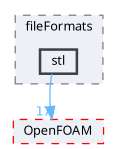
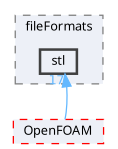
edge "stl" -> "OpenFOAM": reversed
